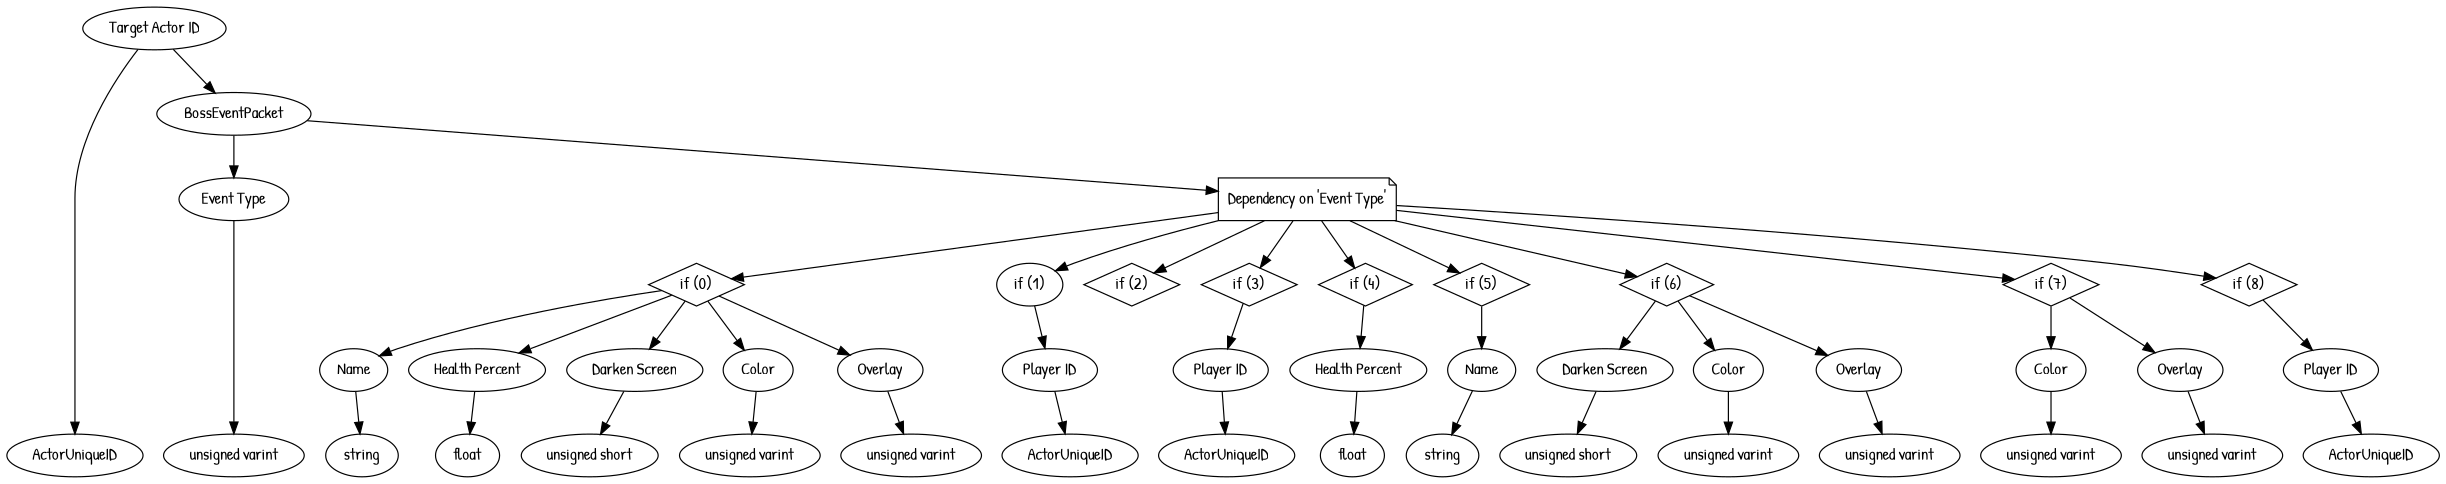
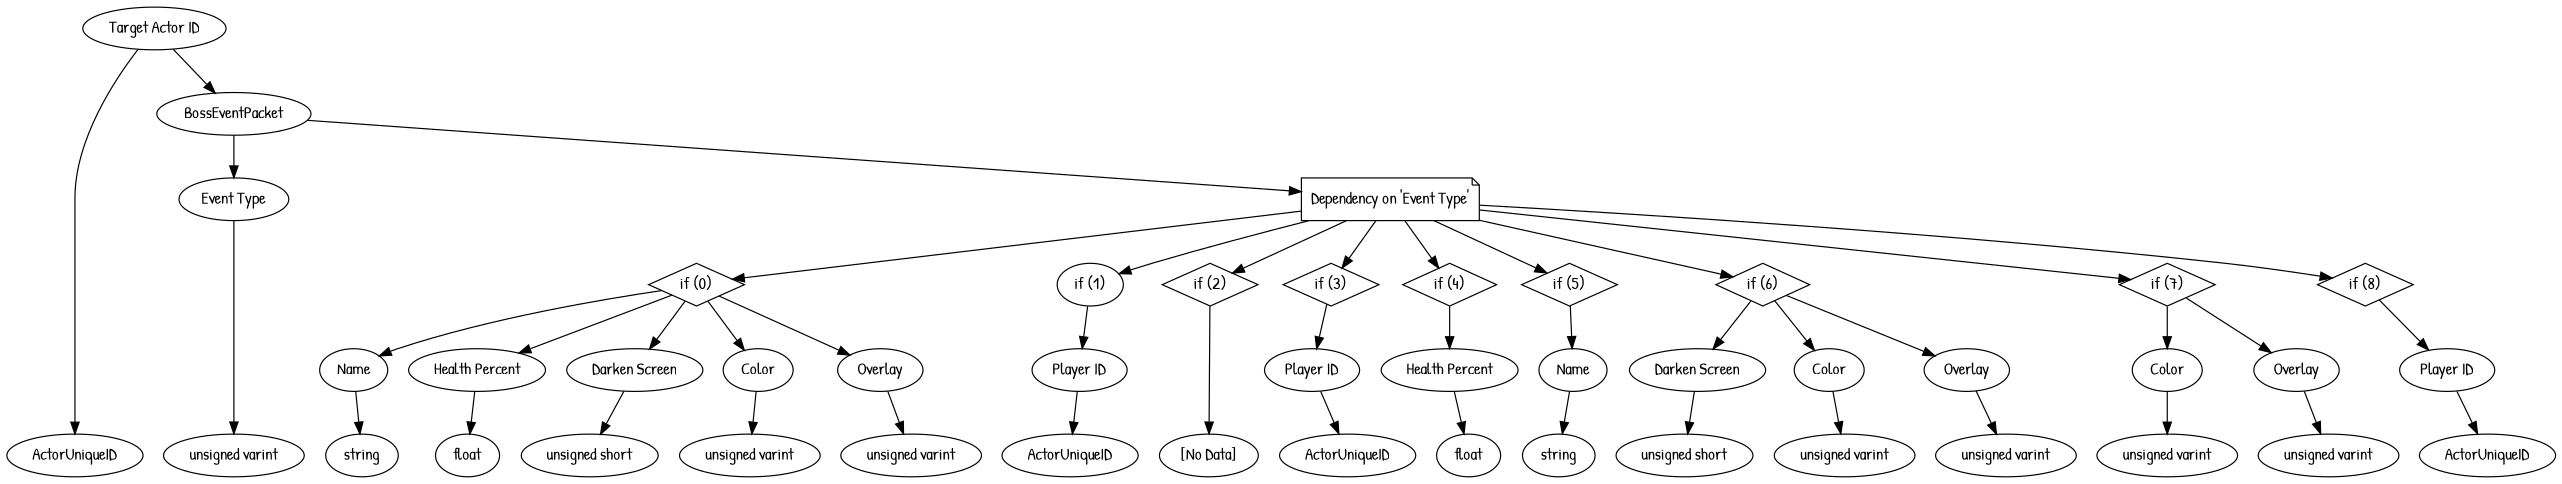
node "[No Data]": added
